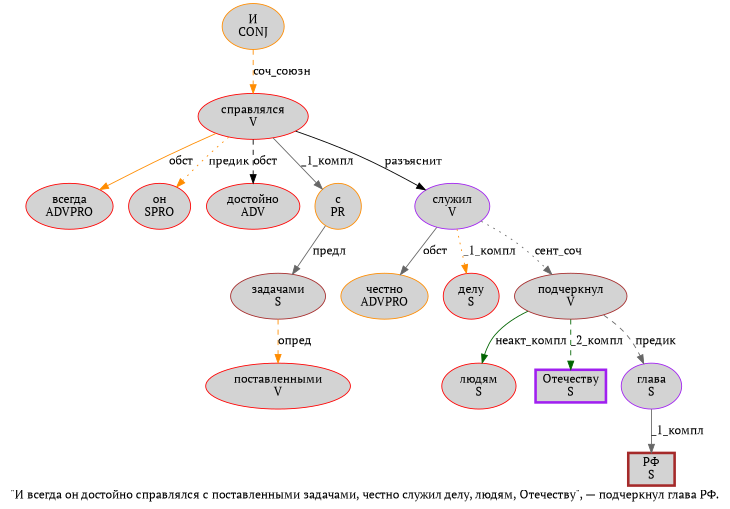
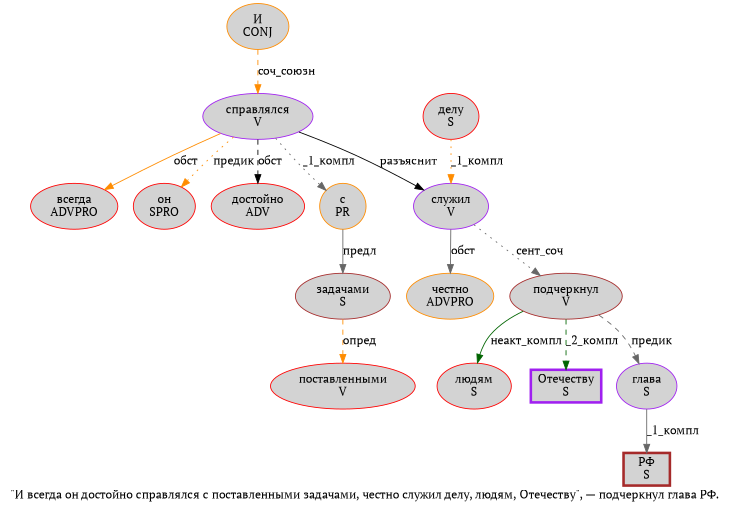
node "справлялся V": color red -> purple
edge "справлялся V" -> "с PR": style solid -> dotted
edge "служил V" -> "делу S": reversed
